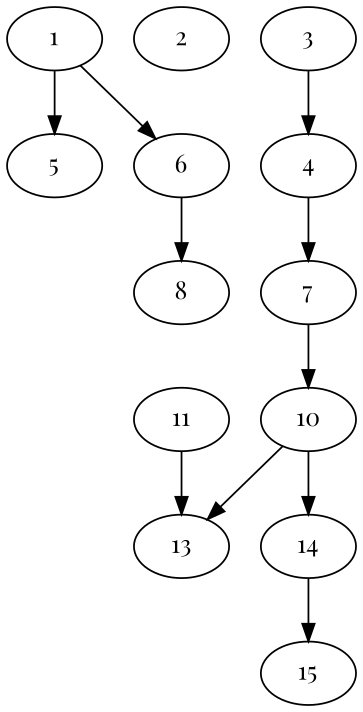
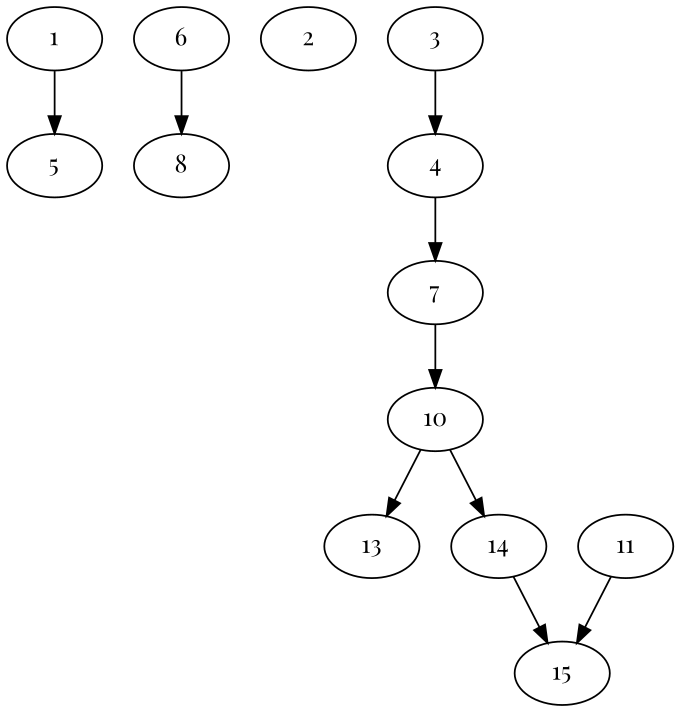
edge "1" -> "6": removed
edge "11" -> "13": now "11" -> "15"
